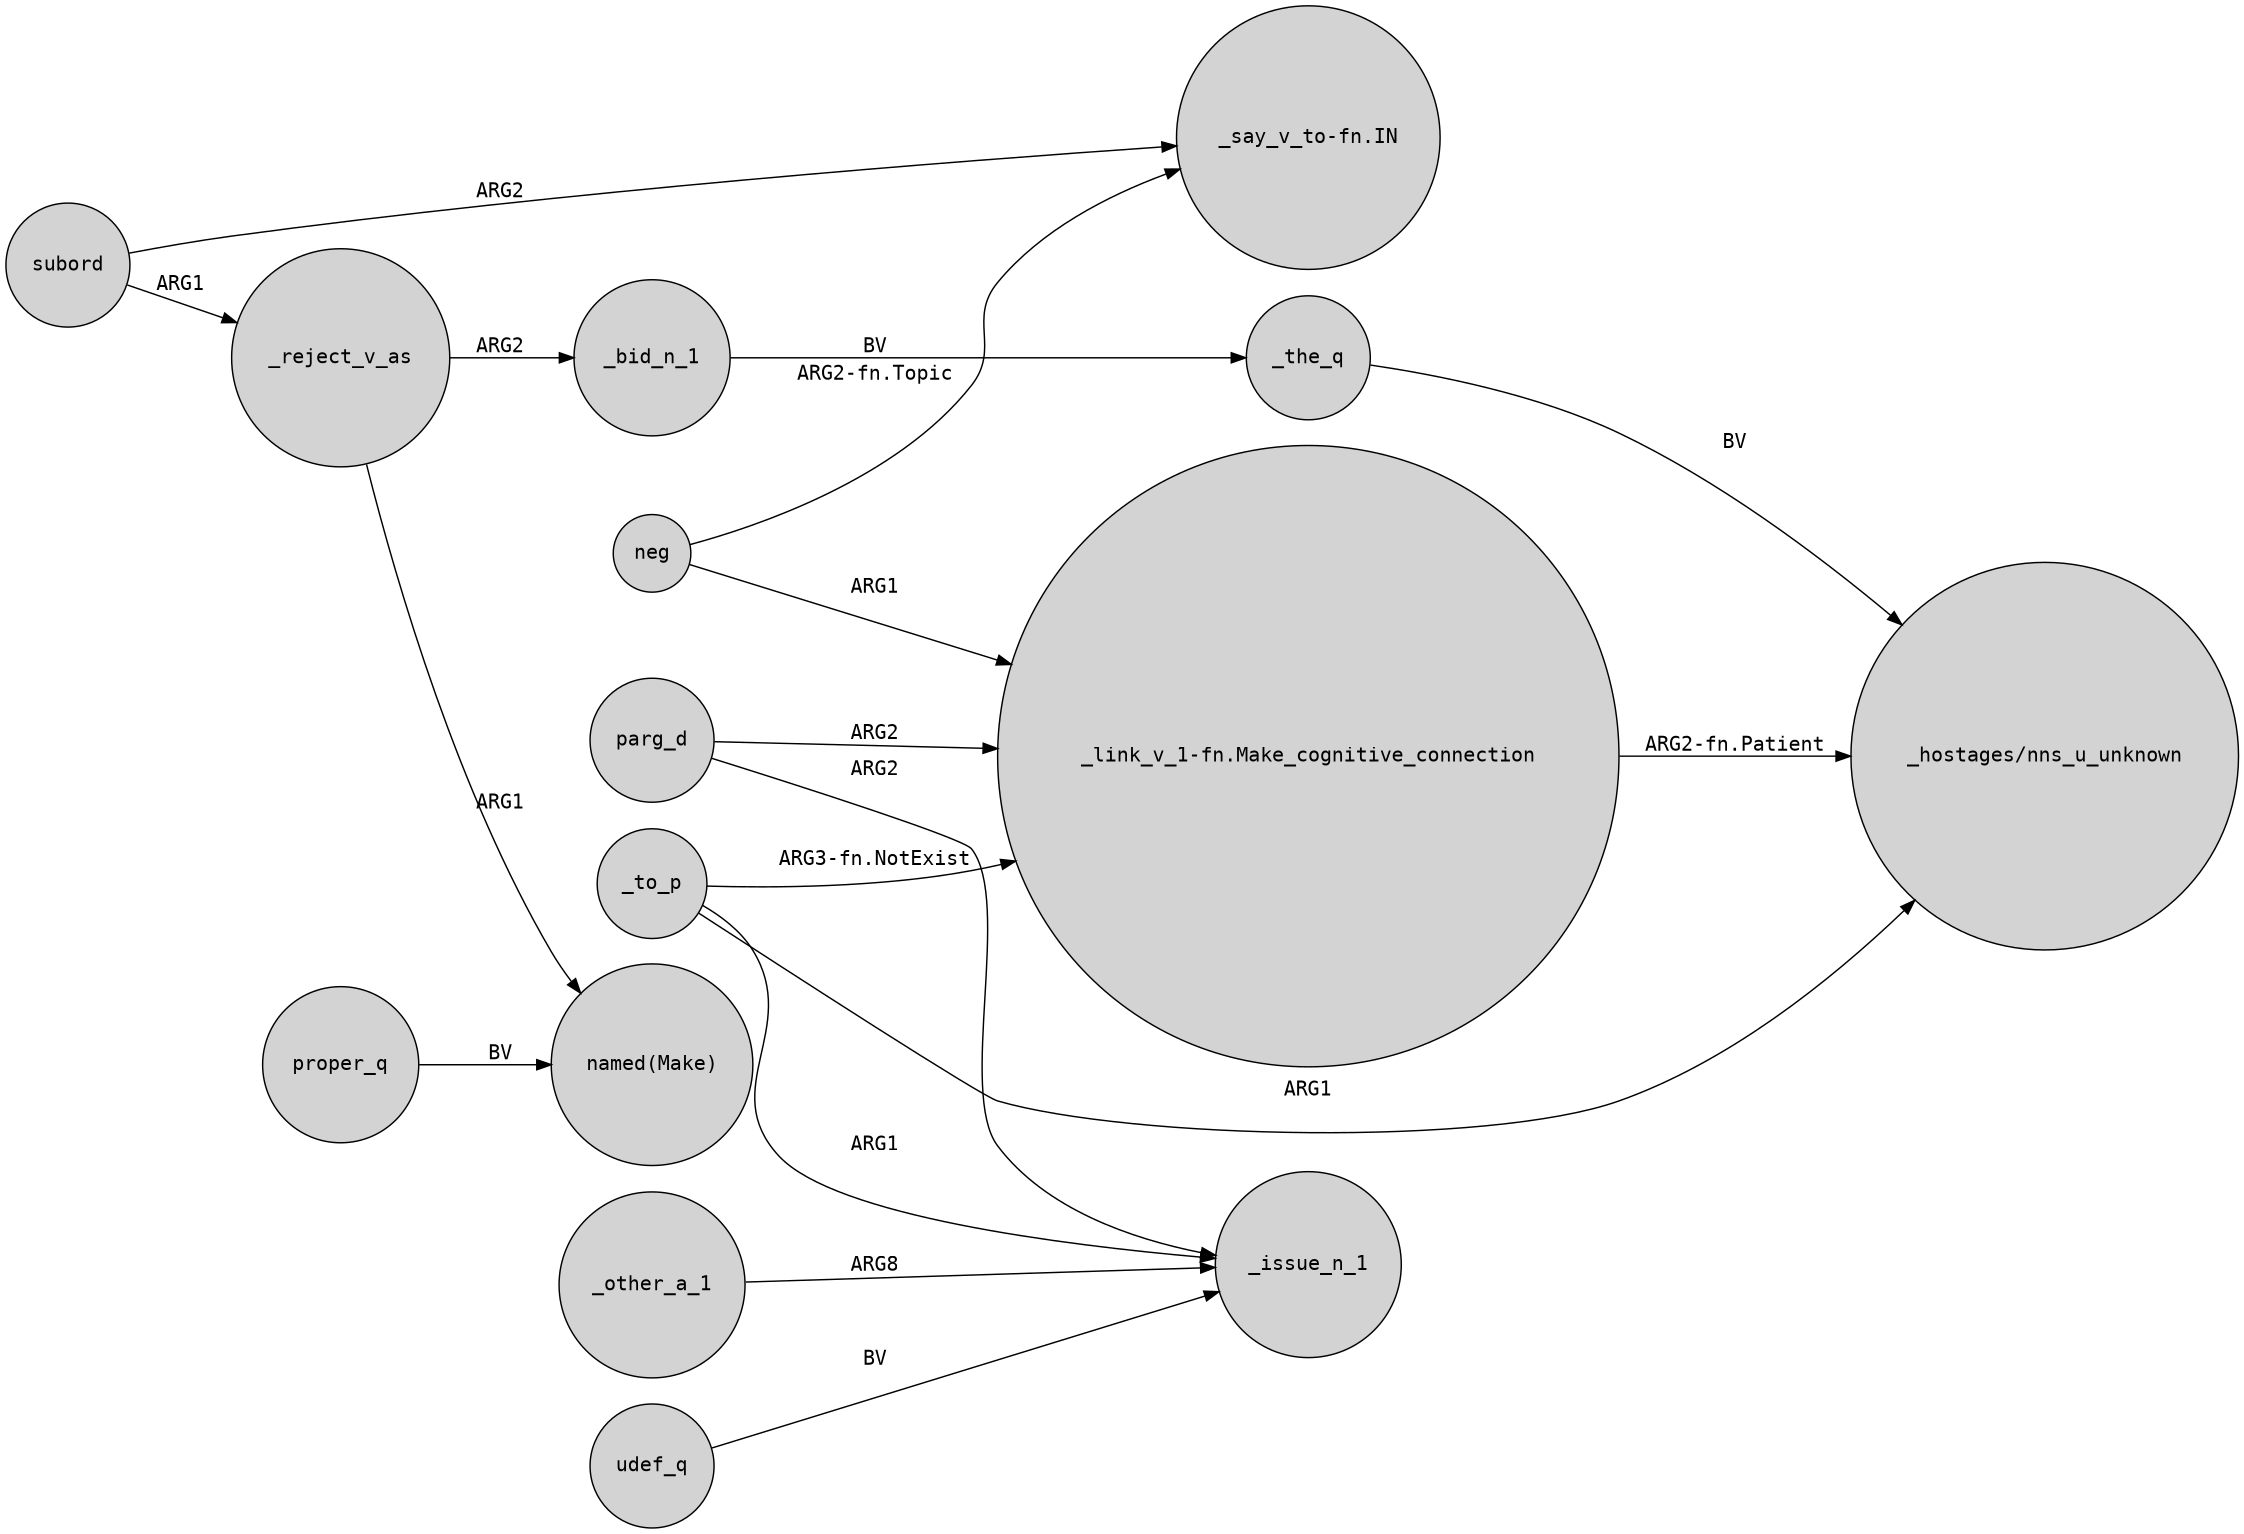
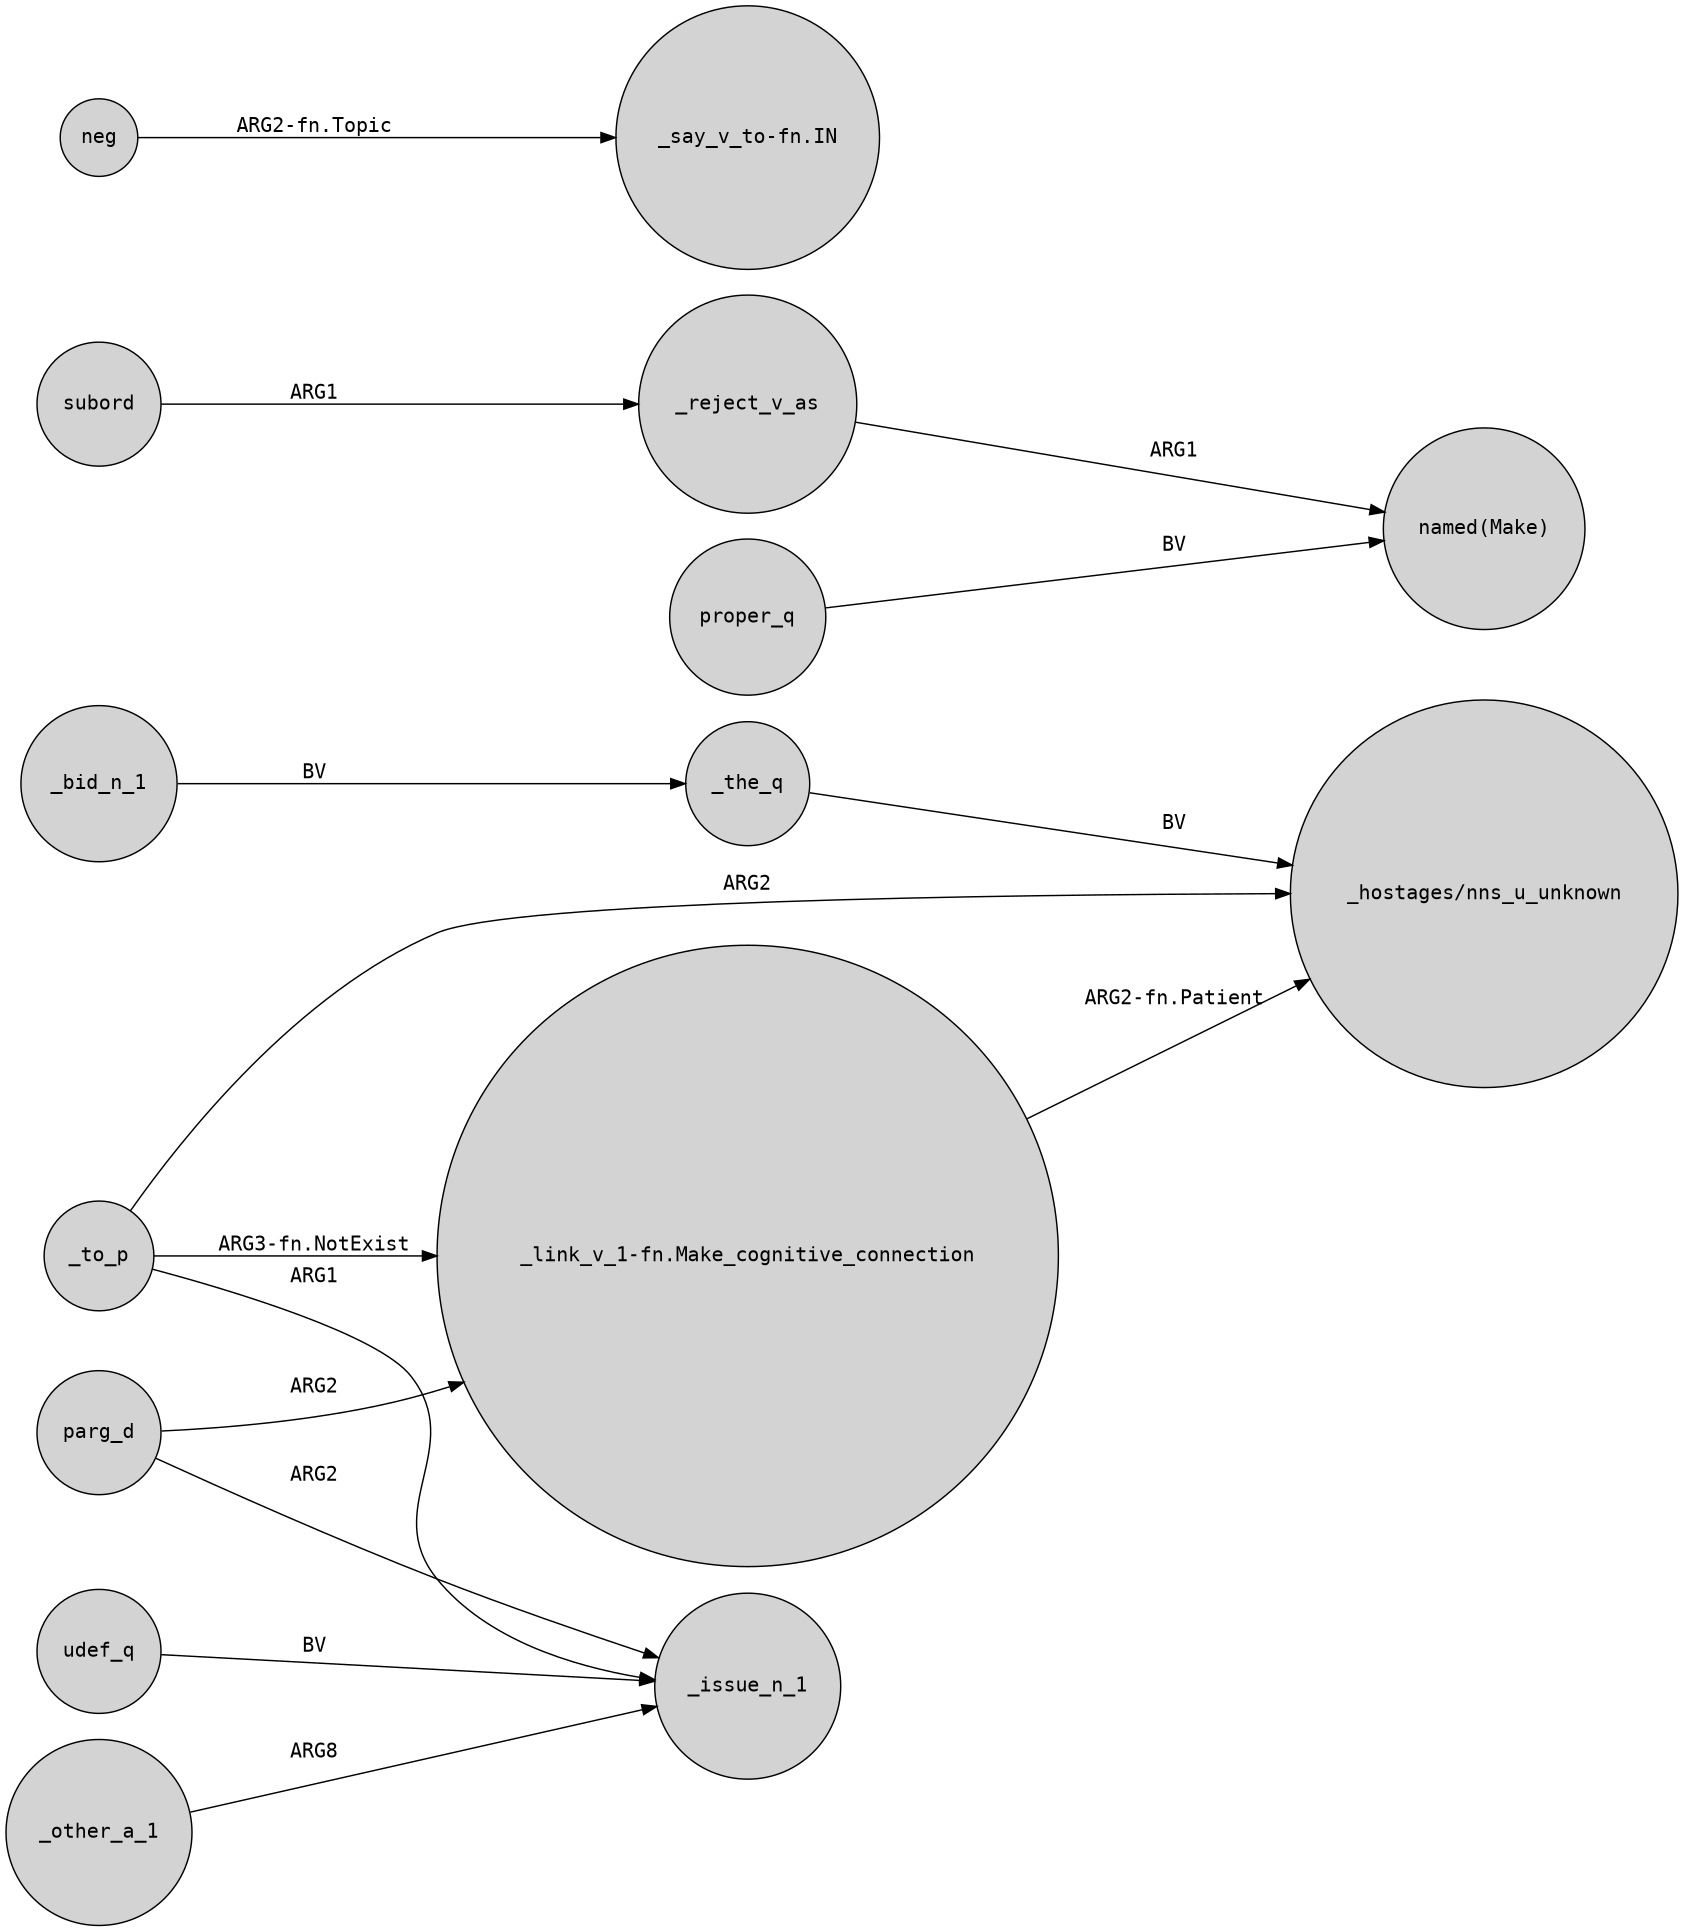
edge "subord" -> "_say_v_to-fn.IN": removed, label "ARG2"
edge "_reject_v_as" -> "_bid_n_1": removed, label "ARG2"
edge "neg" -> "_link_v_1-fn.Make_cognitive_connection": removed, label "ARG1"
edge "_to_p" -> "_hostages/nns_u_unknown": label "ARG1" -> "ARG2"
